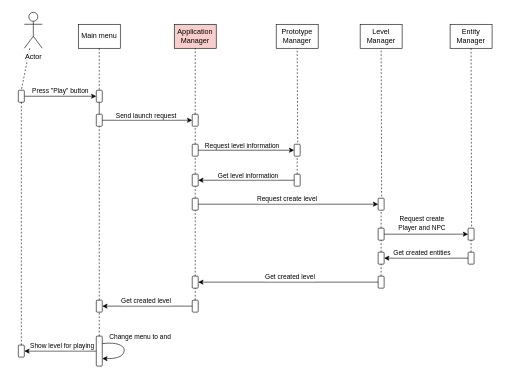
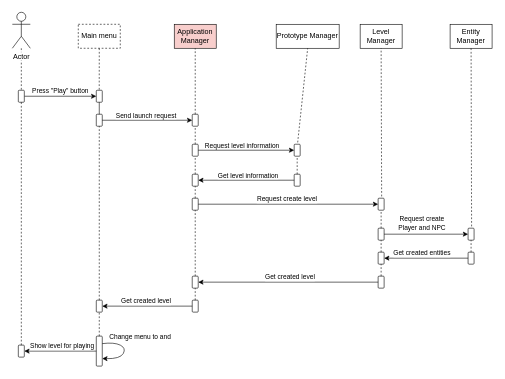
node "Actor": moved (33, 30) -> (21, 30)
node "Main menu": style solid -> dashed
node "Prototype Manager": size 42x24 -> 63x24
